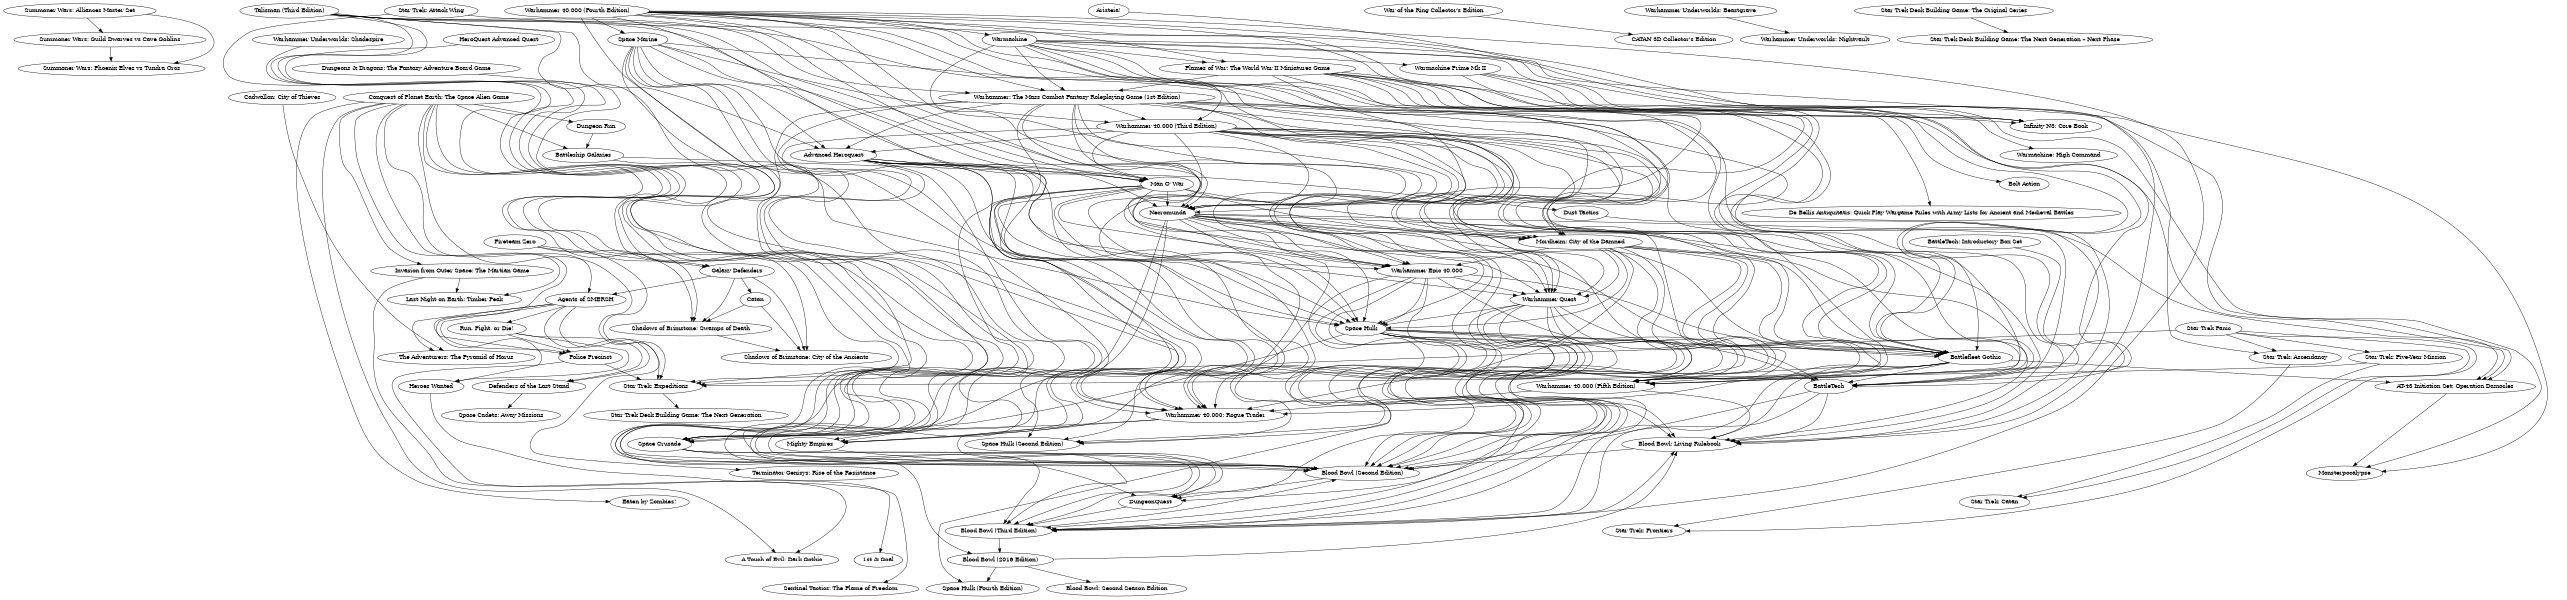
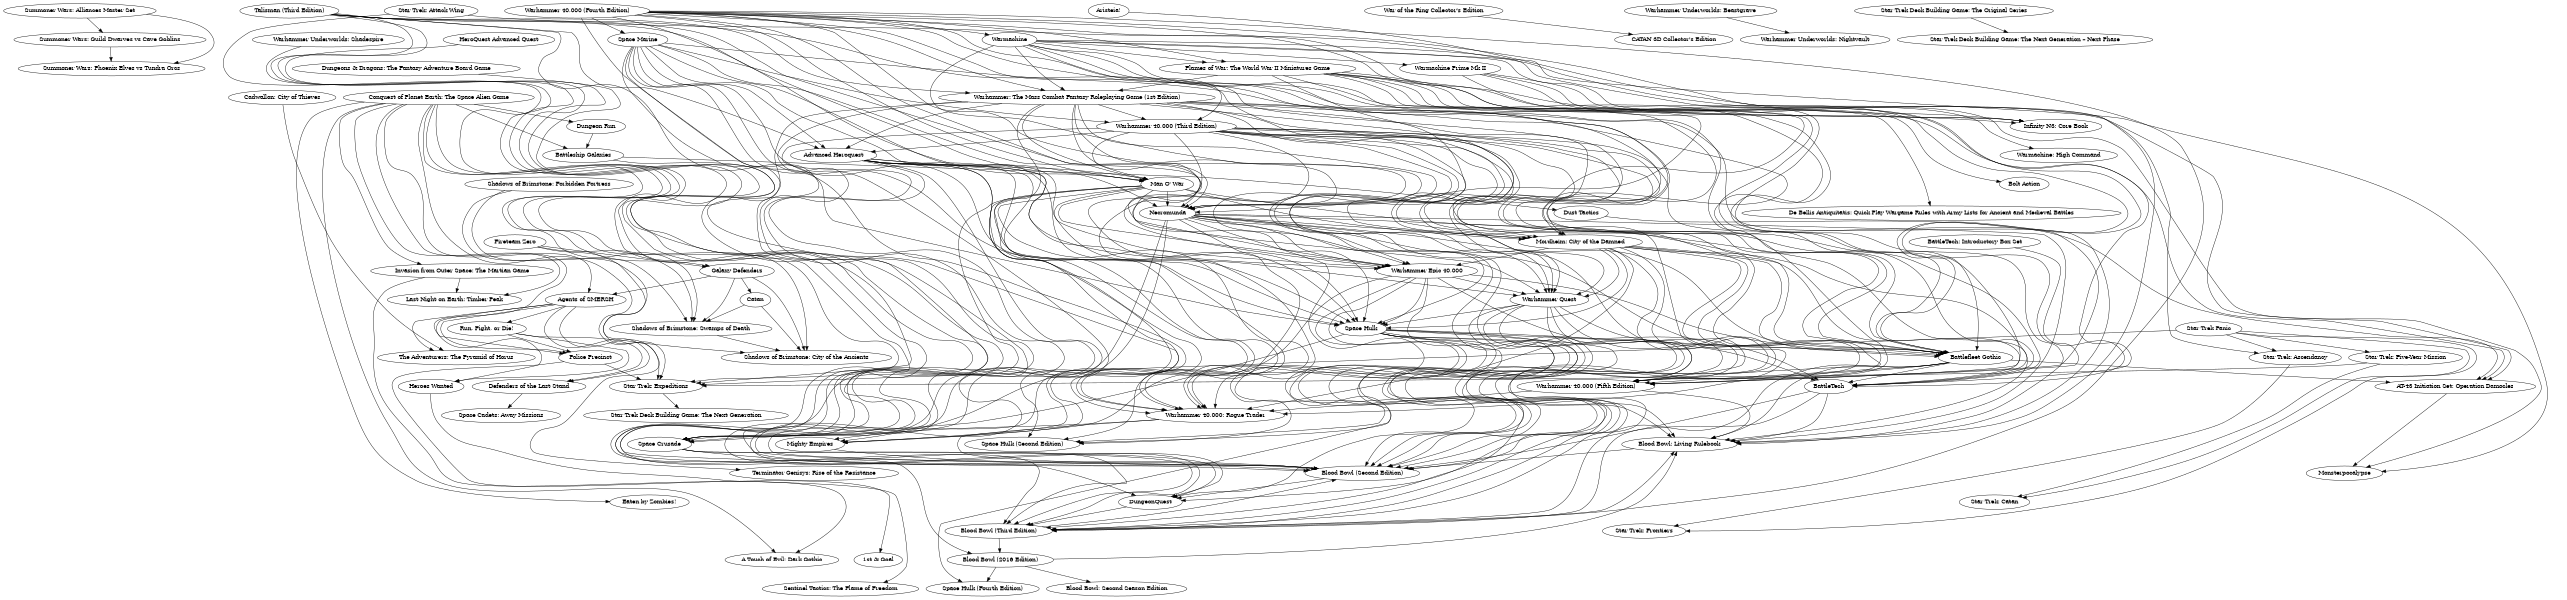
edge "Space Marine" -> "Warhammer Epic 40,000": added
node "Shadows of Brimstone: Forbidden Fortress": added
